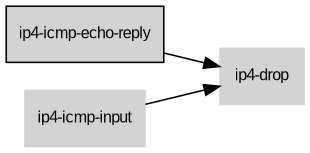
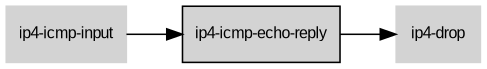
edge "ip4-icmp-input" -> "ip4-drop": now "ip4-icmp-input" -> "ip4-icmp-echo-reply"
